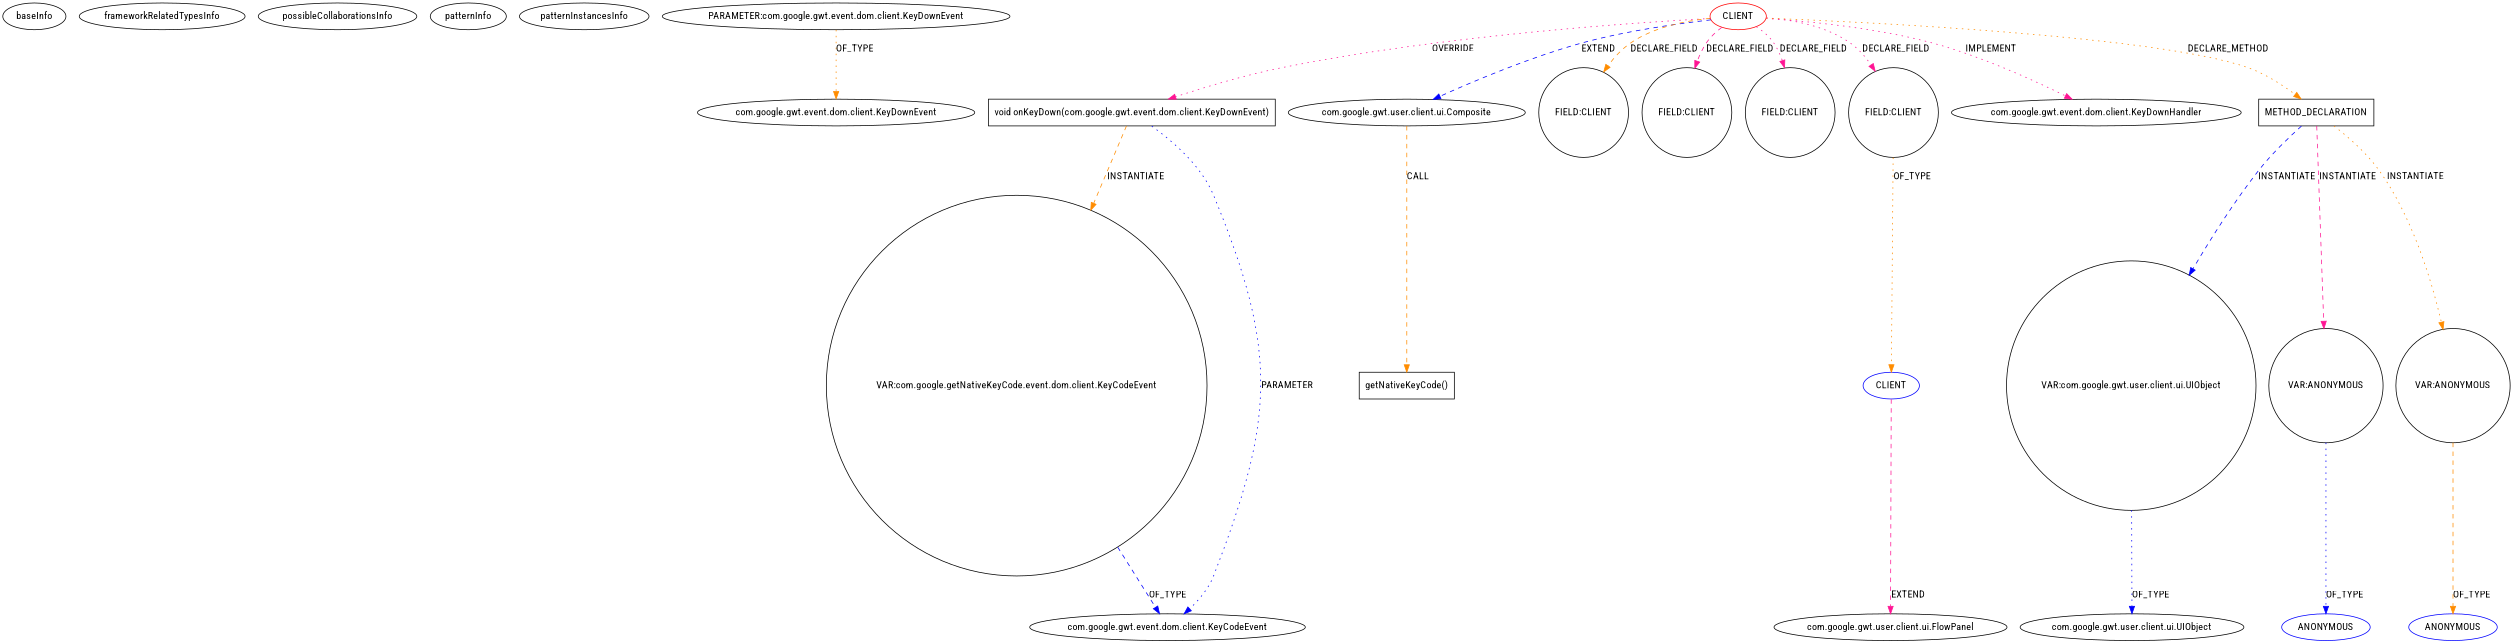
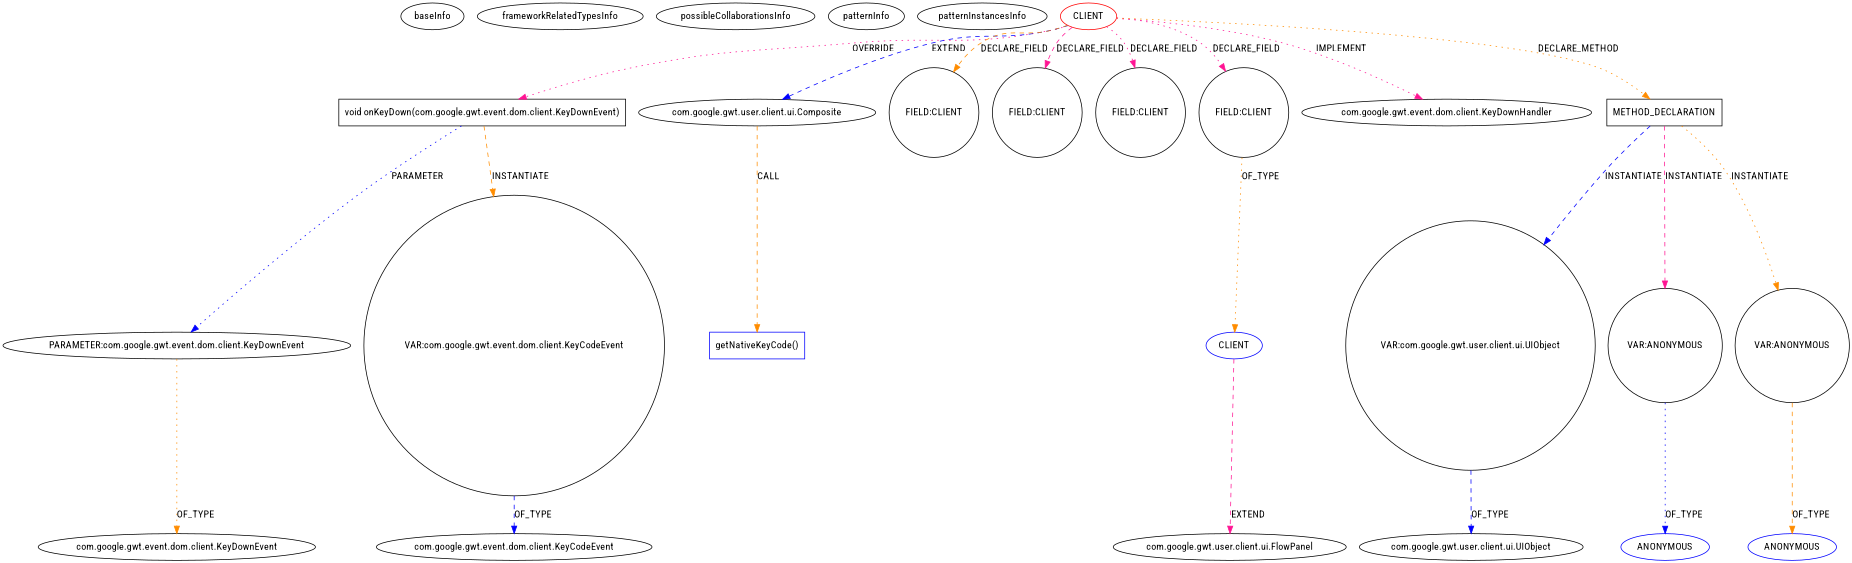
edge "void onKeyDown(com.google.gwt.event.dom.client.KeyDownEvent)" -> "com.google.gwt.event.dom.client.KeyCodeEvent": now "void onKeyDown(com.google.gwt.event.dom.client.KeyDownEvent)" -> "PARAMETER:com.google.gwt.event.dom.client.KeyDownEvent"
node "VAR:com.google.getNativeKeyCode.event.dom.client.KeyCodeEvent": label "VAR:com.google.getNativeKeyCode.event.dom.client.KeyCodeEvent" -> "VAR:com.google.gwt.event.dom.client.KeyCodeEvent"
node "getNativeKeyCode()": color black -> blue
edge "VAR:com.google.gwt.user.client.ui.UIObject" -> "com.google.gwt.user.client.ui.UIObject": style dotted -> dashed
